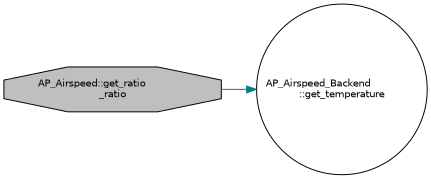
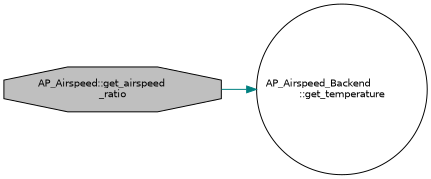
node "AP_Airspeed::get_ratio _ratio": label "AP_Airspeed::get_ratio _ratio" -> "AP_Airspeed::get_airspeed _ratio"
